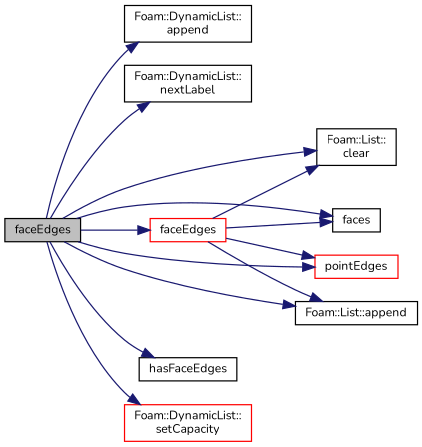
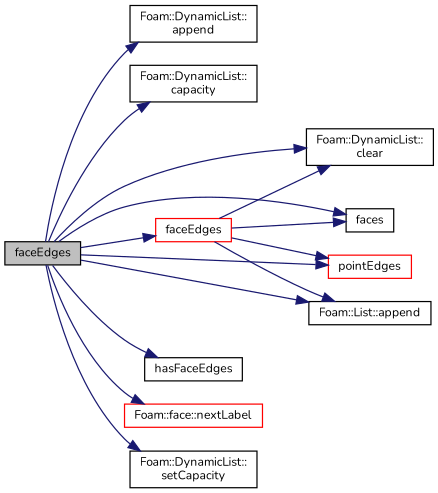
node "Foam::DynamicList:: nextLabel": label "Foam::DynamicList:: nextLabel" -> "Foam::DynamicList:: capacity"
node "Foam::List:: clear": label "Foam::List:: clear" -> "Foam::DynamicList:: clear"
node "Foam::face::nextLabel": added
node "Foam::DynamicList:: setCapacity": color red -> black
